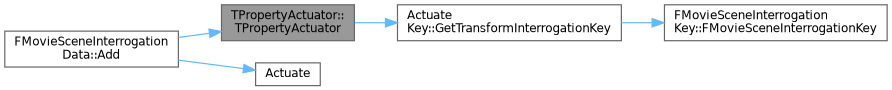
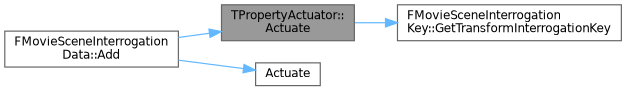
node "TPropertyActuator:: TPropertyActuator": label "TPropertyActuator:: TPropertyActuator" -> "TPropertyActuator:: Actuate"
node "Actuate Key::GetTransformInterrogationKey": label "Actuate Key::GetTransformInterrogationKey" -> "FMovieSceneInterrogation Key::GetTransformInterrogationKey"
node "FMovieSceneInterrogation Key::FMovieSceneInterrogationKey": removed
